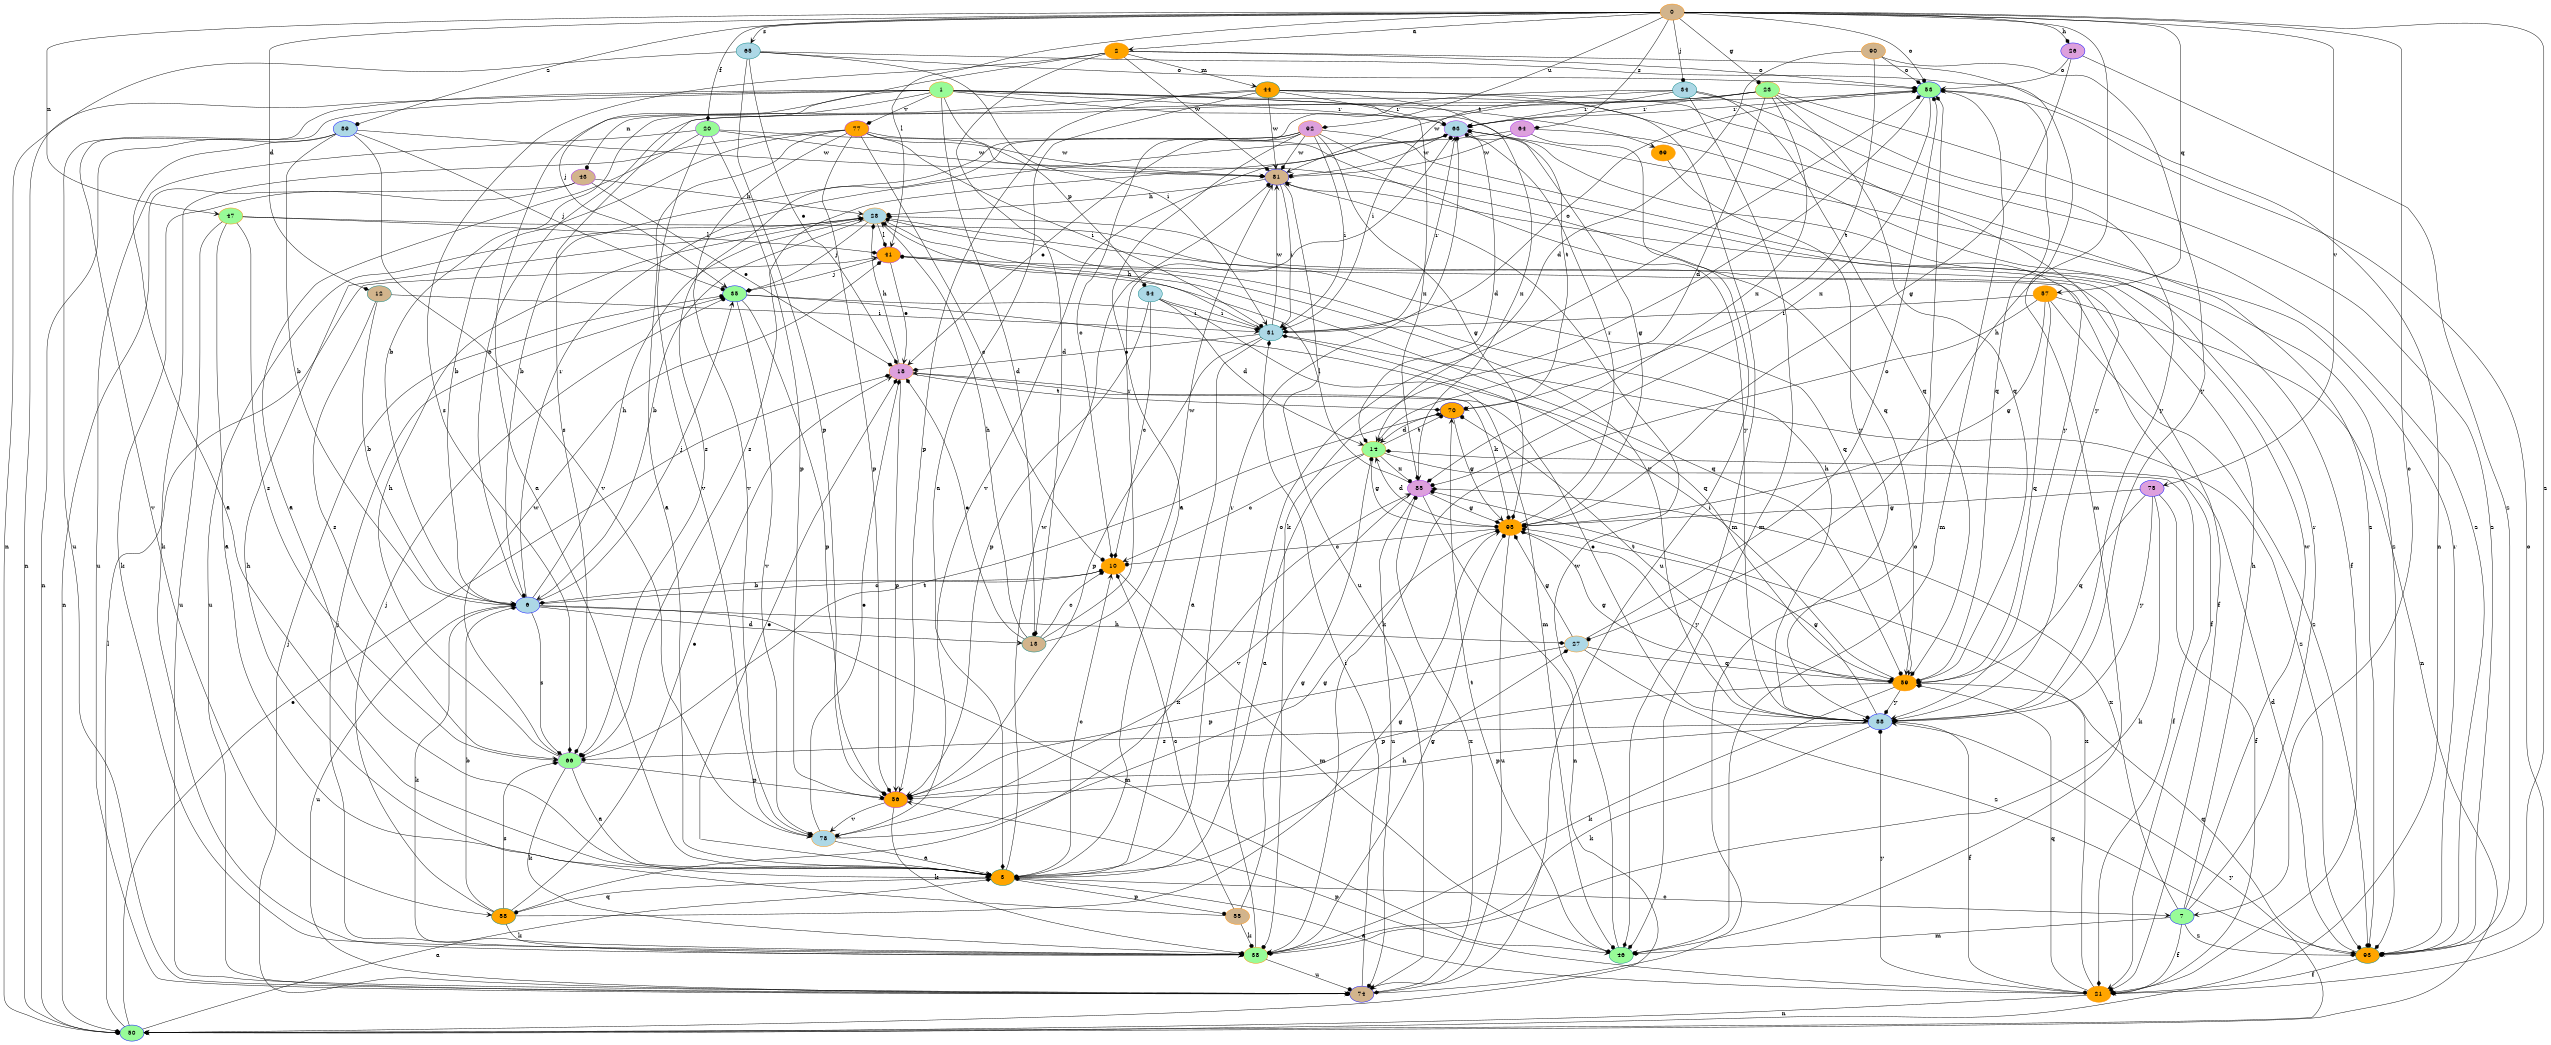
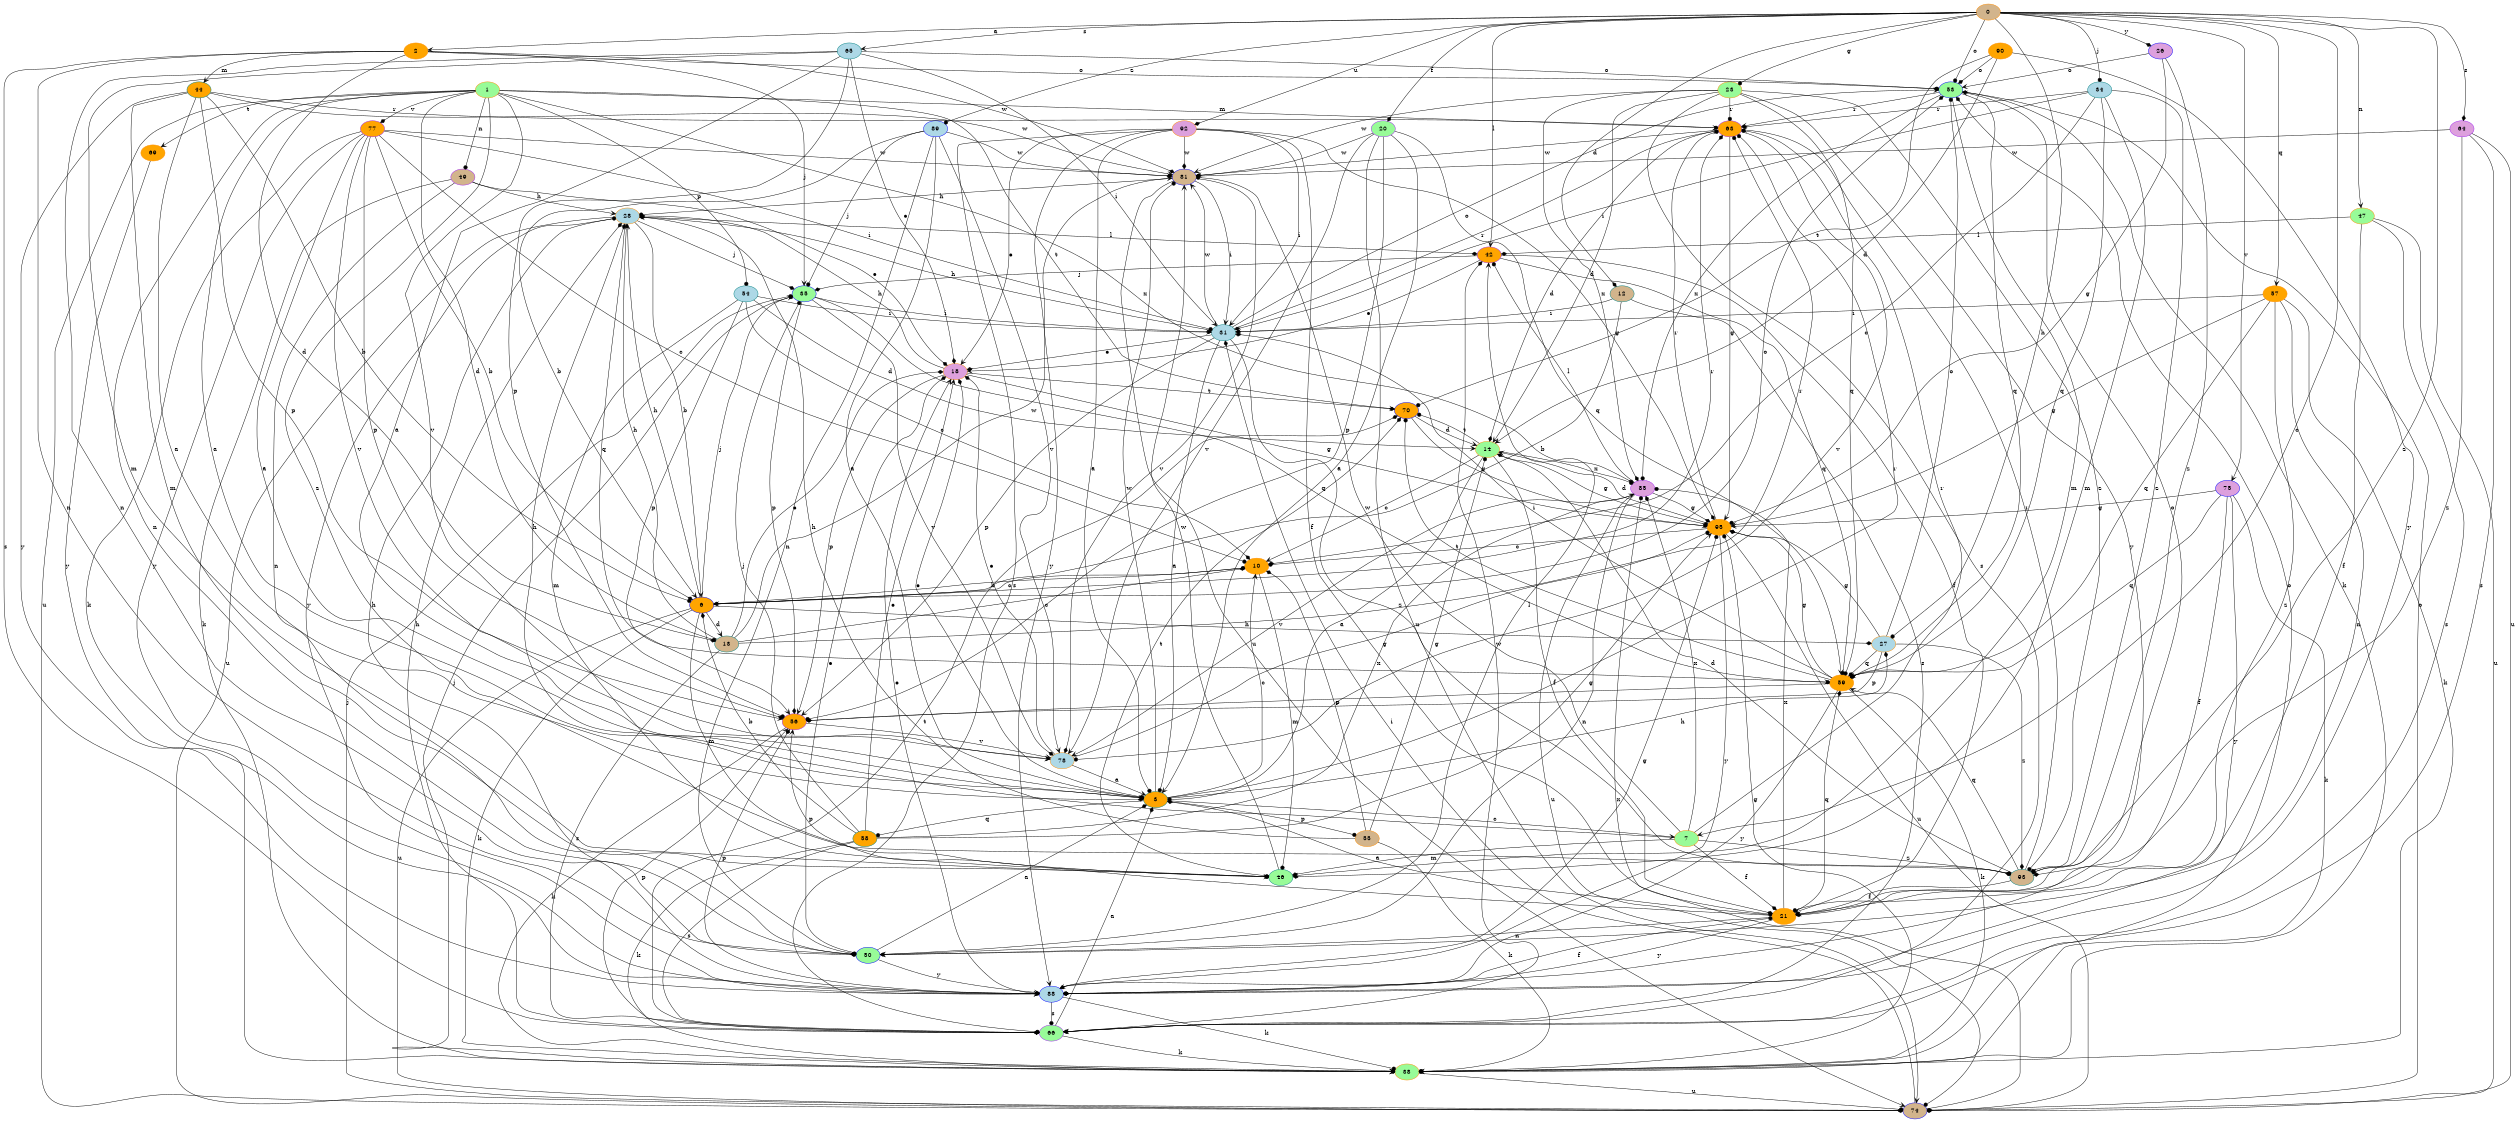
edge "0" -> "26": label "h" -> "y"
node "90": fillcolor tan -> orange
edge "1" -> "63": label "r" -> "m"
node "63": fillcolor lightblue -> orange
node "43": label "43" -> "49"
edge "1" -> "58": now "1" -> "78"
edge "92" -> "6": removed, label "b"
edge "44" -> "85": removed, label "x"
node "41": label "41" -> "42"
edge "59" -> "53": reversed
edge "53" -> "38": arrowhead dot -> vee
edge "18" -> "95": label "k" -> "g"
edge "81" -> "78": added, label "v"
edge "57" -> "93": now "57" -> "21"
node "6": fillcolor lightblue -> orange
edge "6" -> "66": now "13" -> "66"
edge "75" -> "88": arrowhead dot -> diamond
edge "46" -> "70": arrowhead vee -> diamond
edge "47" -> "3": now "65" -> "3"
node "7": color blue -> darkorange
node "93": fillcolor orange -> tan
